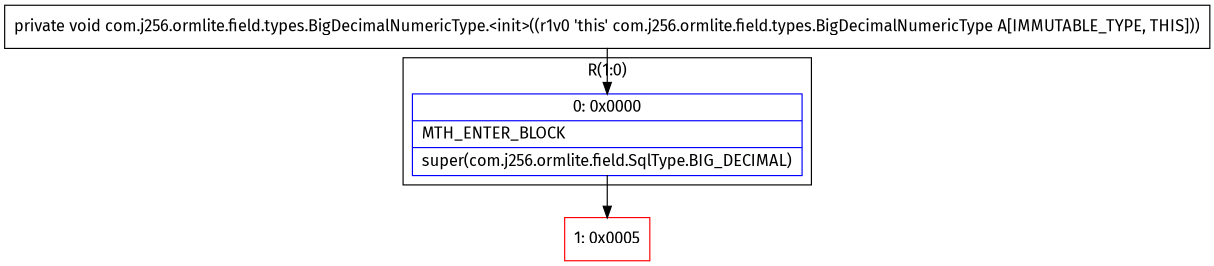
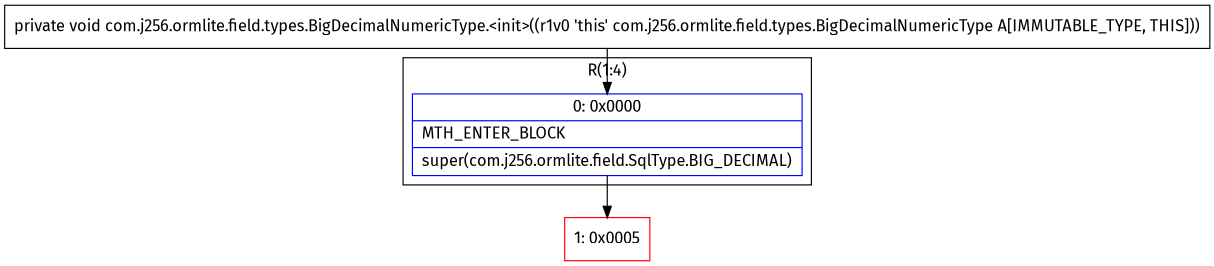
cluster "R(1:0)": label "R(1:0)" -> "R(1:4)"
